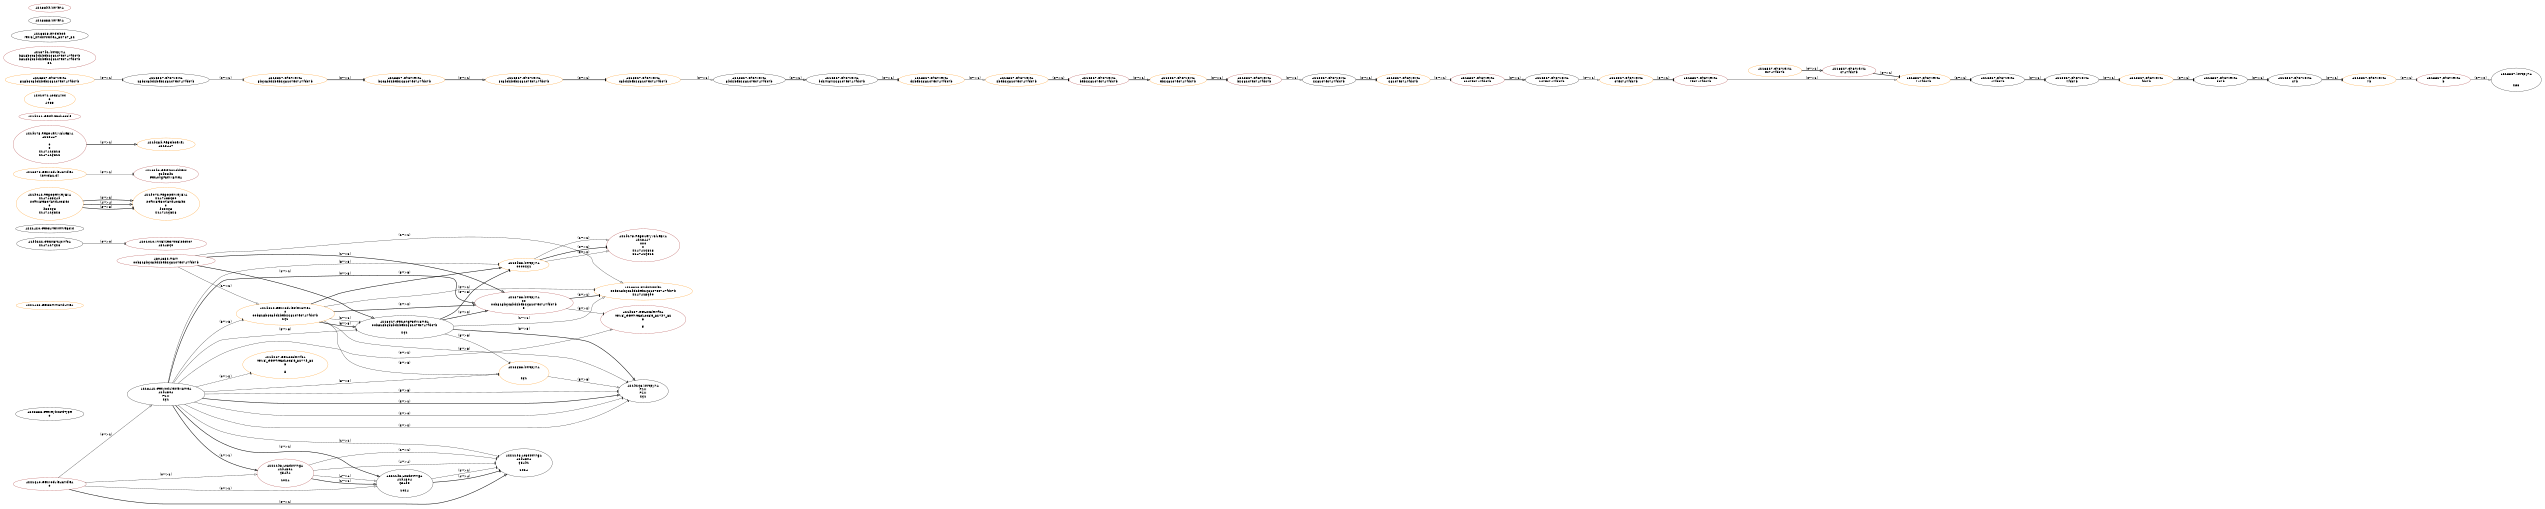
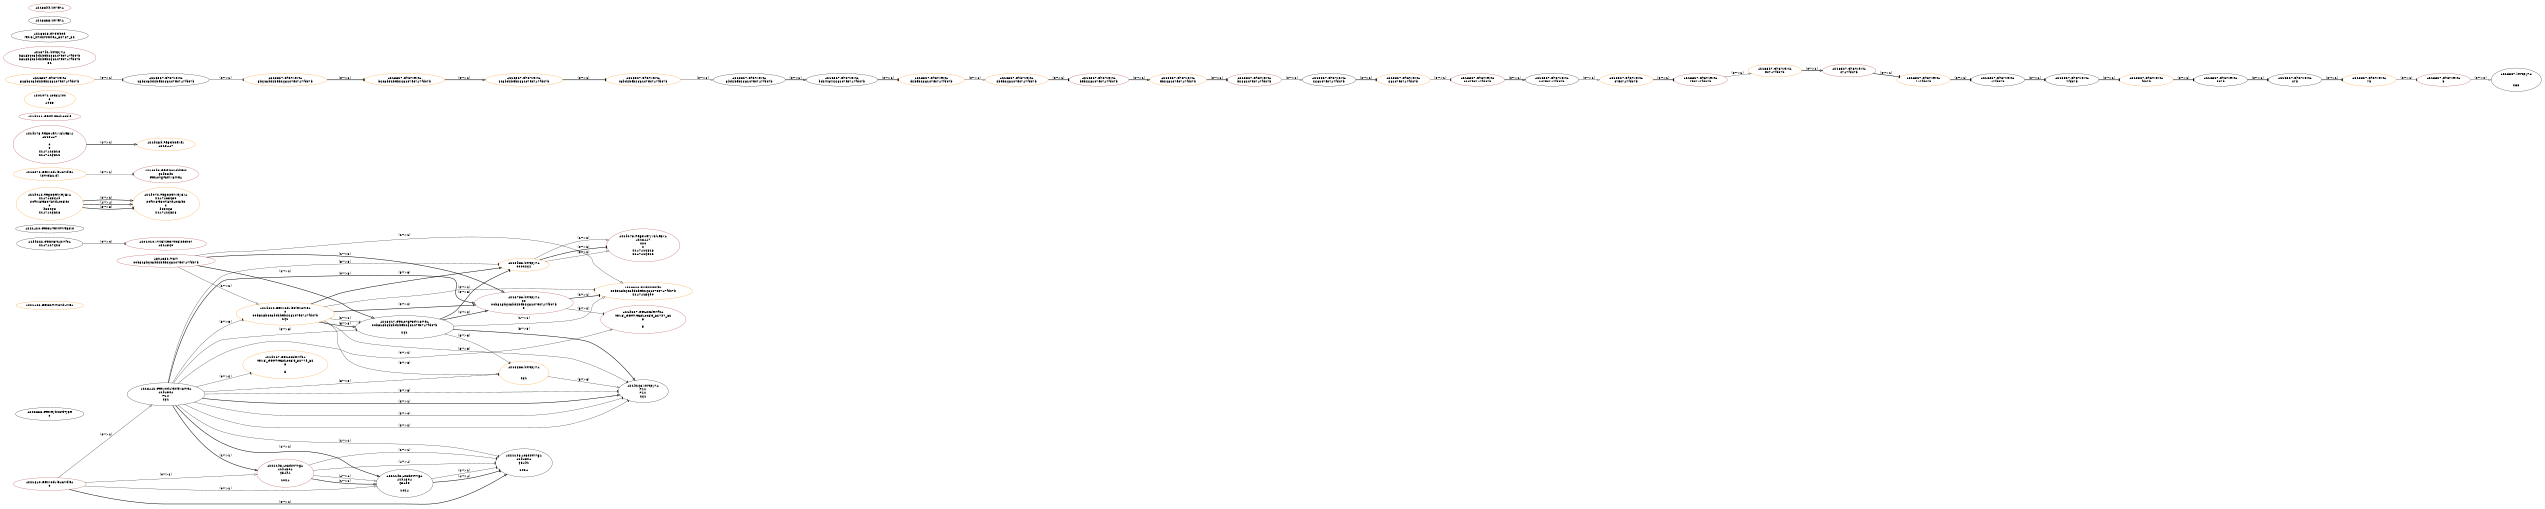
edge "4218527.CharNextA 7ec747fdc7b" -> "4218527.CharNextA 747fdc7b": now "4218527.CharNextA 7ec747fdc7b" -> "4218527.CharNextA ec747fdc7b"
